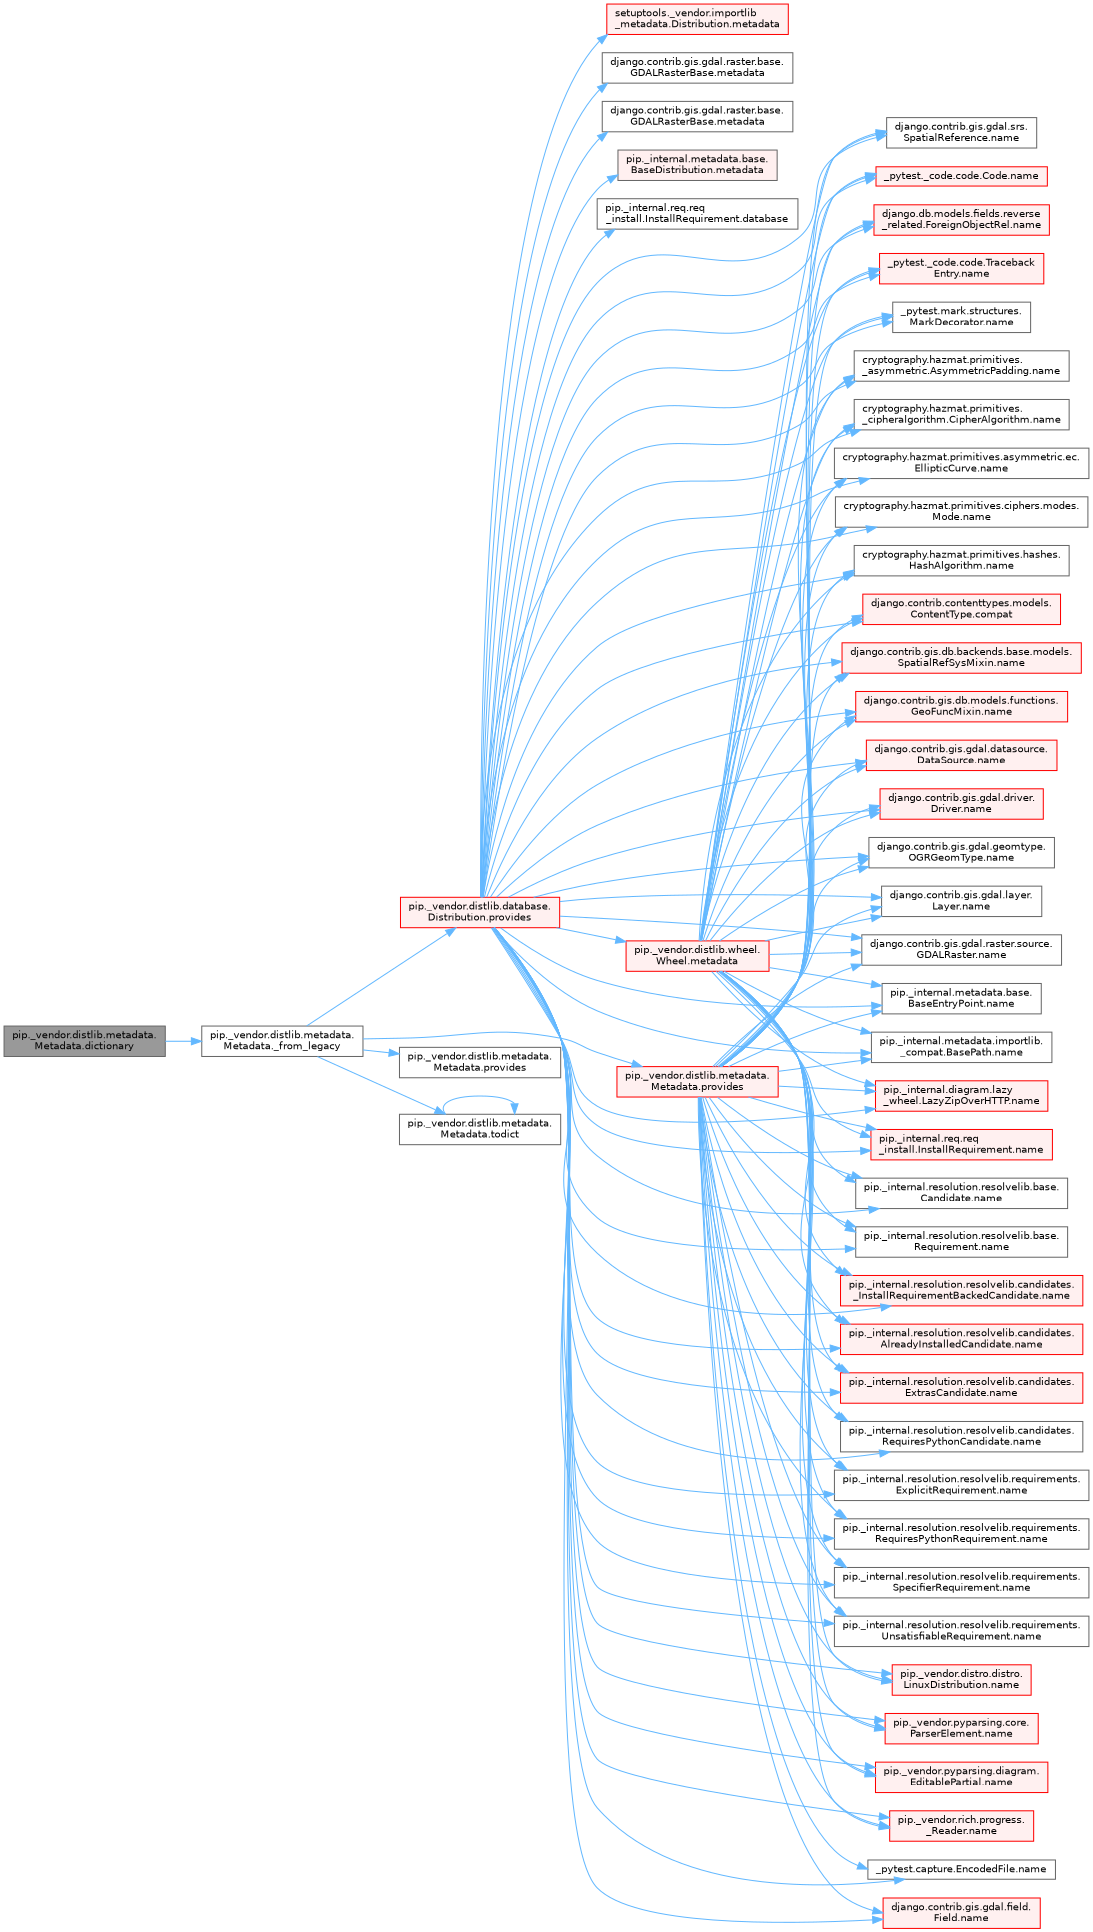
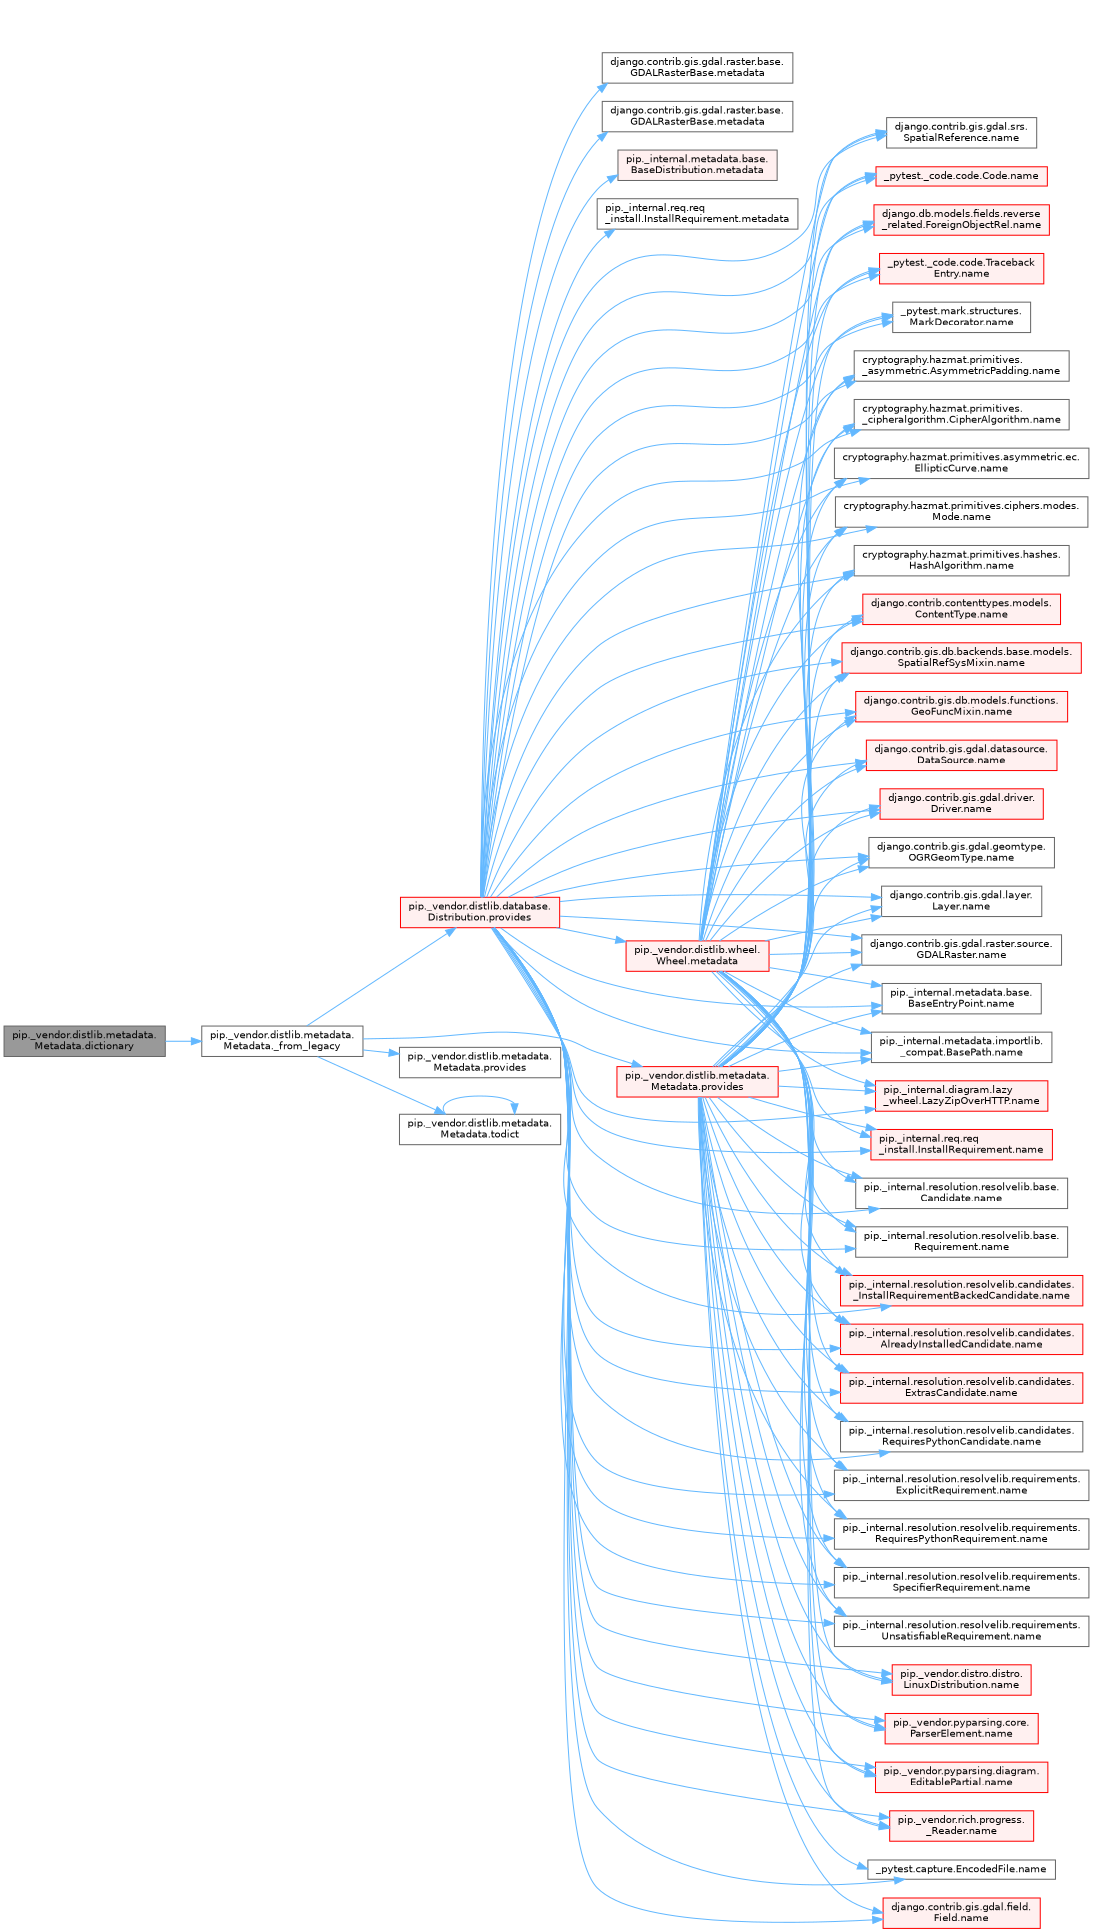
node "setuptools._vendor.importlib _metadata.Distribution.metadata": removed
node "pip._internal.req.req _install.InstallRequirement.database": label "pip._internal.req.req _install.InstallRequirement.database" -> "pip._internal.req.req _install.InstallRequirement.metadata"
node "django.contrib.contenttypes.models. ContentType.compat": label "django.contrib.contenttypes.models. ContentType.compat" -> "django.contrib.contenttypes.models. ContentType.name"
